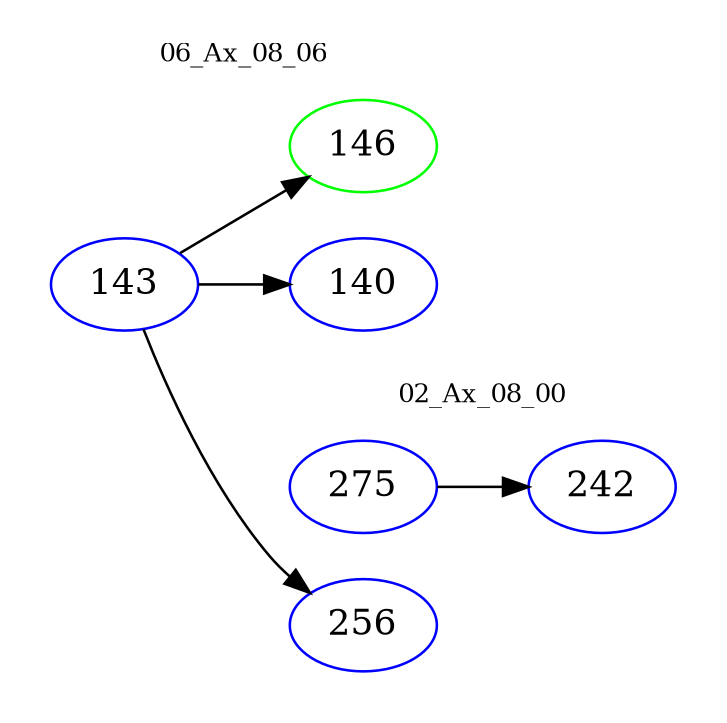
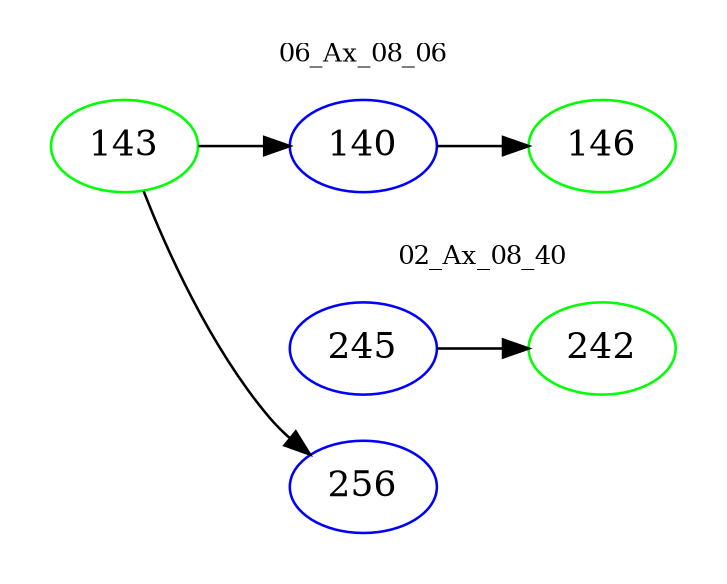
edge "143" -> "146": now "140" -> "146"
node "143": color blue -> green
cluster "02_Ax_08_00": label "02_Ax_08_00" -> "02_Ax_08_40"
node "275": label "275" -> "245"
node "242": color blue -> green
